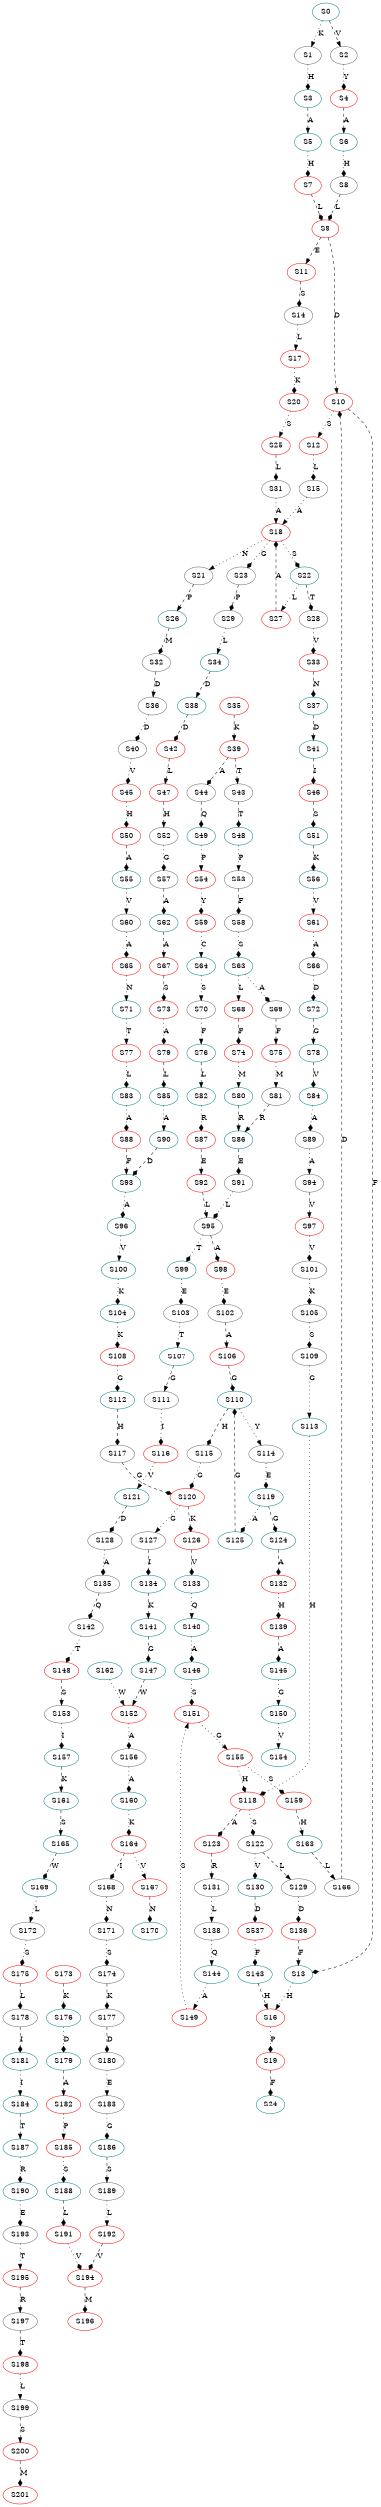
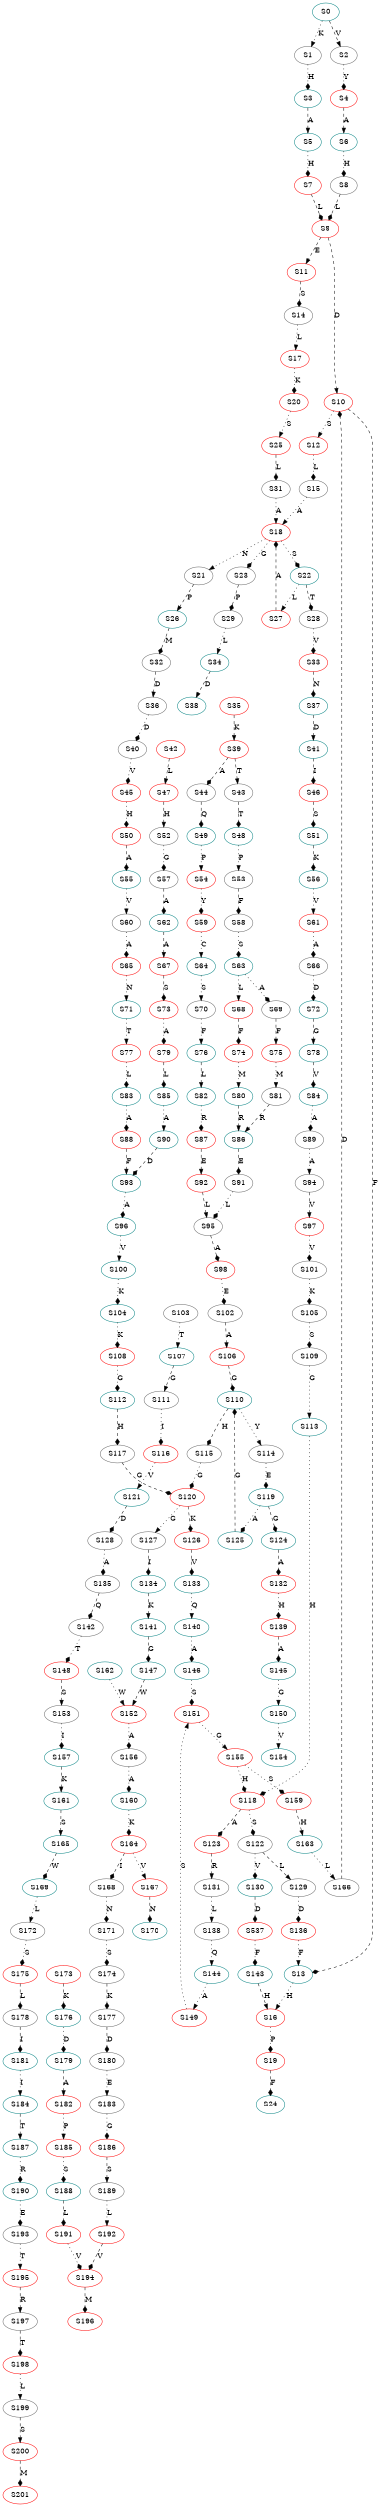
edge "S38" -> "S42": removed, label "D"
node "S99": removed
edge "S163" -> "S166": style dashed -> dotted
edge "S136" -> "S13": style dashed -> dotted
node "S186": color teal -> red
